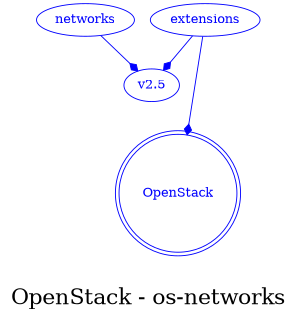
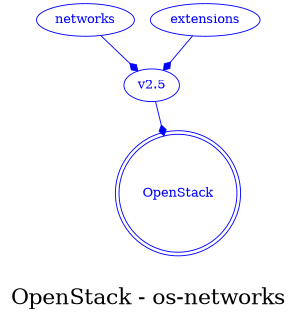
edge "extensions" -> "OpenStack": now "v2.5" -> "OpenStack"
